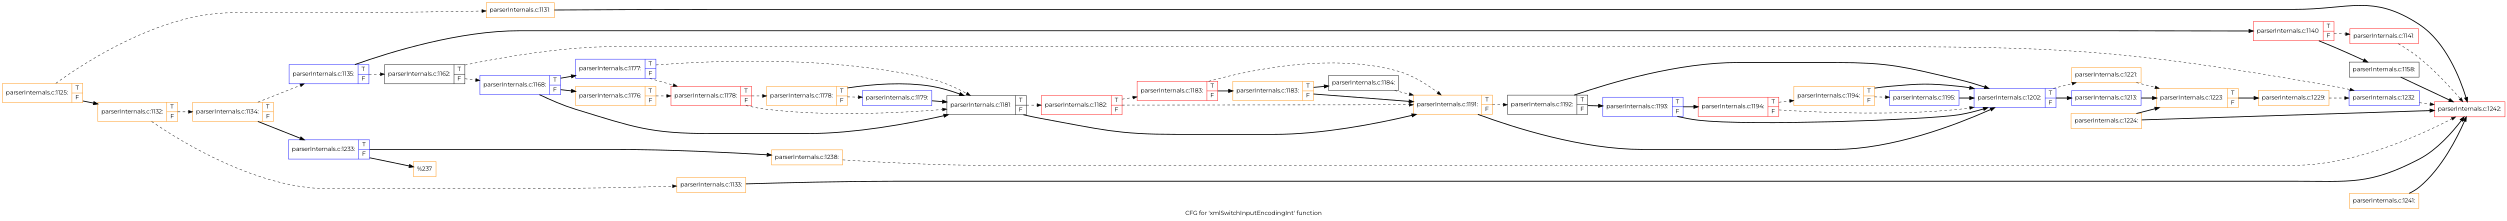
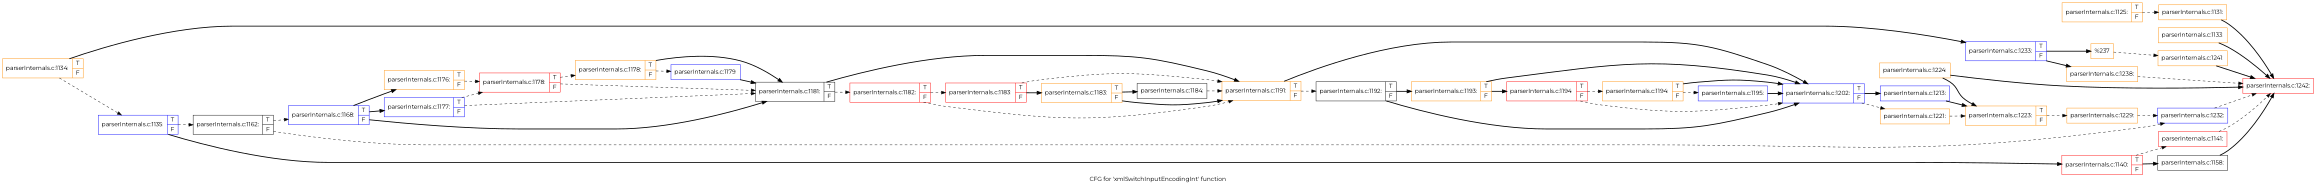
edge "%237" -> "parserInternals.c:1241:": added
edge "parserInternals.c:1223:" -> "parserInternals.c:1229:": style bold -> dashed
node "parserInternals.c:1193:": color blue -> darkorange
node "parserInternals.c:1132:": removed
